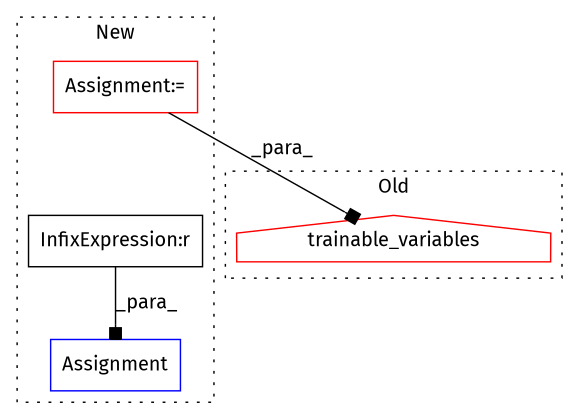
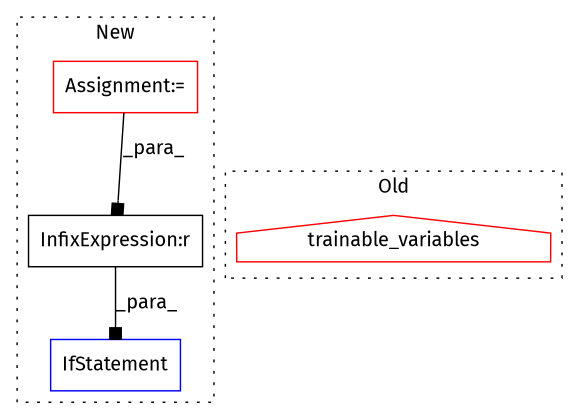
edge "Assignment:=" -> "trainable_variables": now "Assignment:=" -> "InfixExpression:r"
node "Assignment": label "Assignment" -> "IfStatement"
